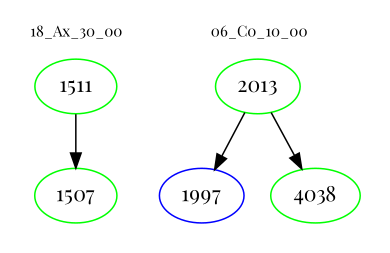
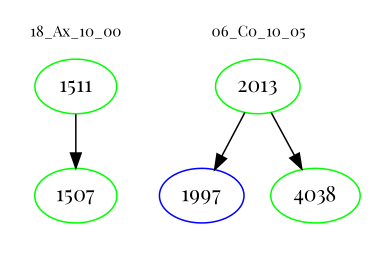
cluster "18_Ax_30_00": label "18_Ax_30_00" -> "18_Ax_10_00"
cluster "06_C0_10_00": label "06_C0_10_00" -> "06_C0_10_05"
